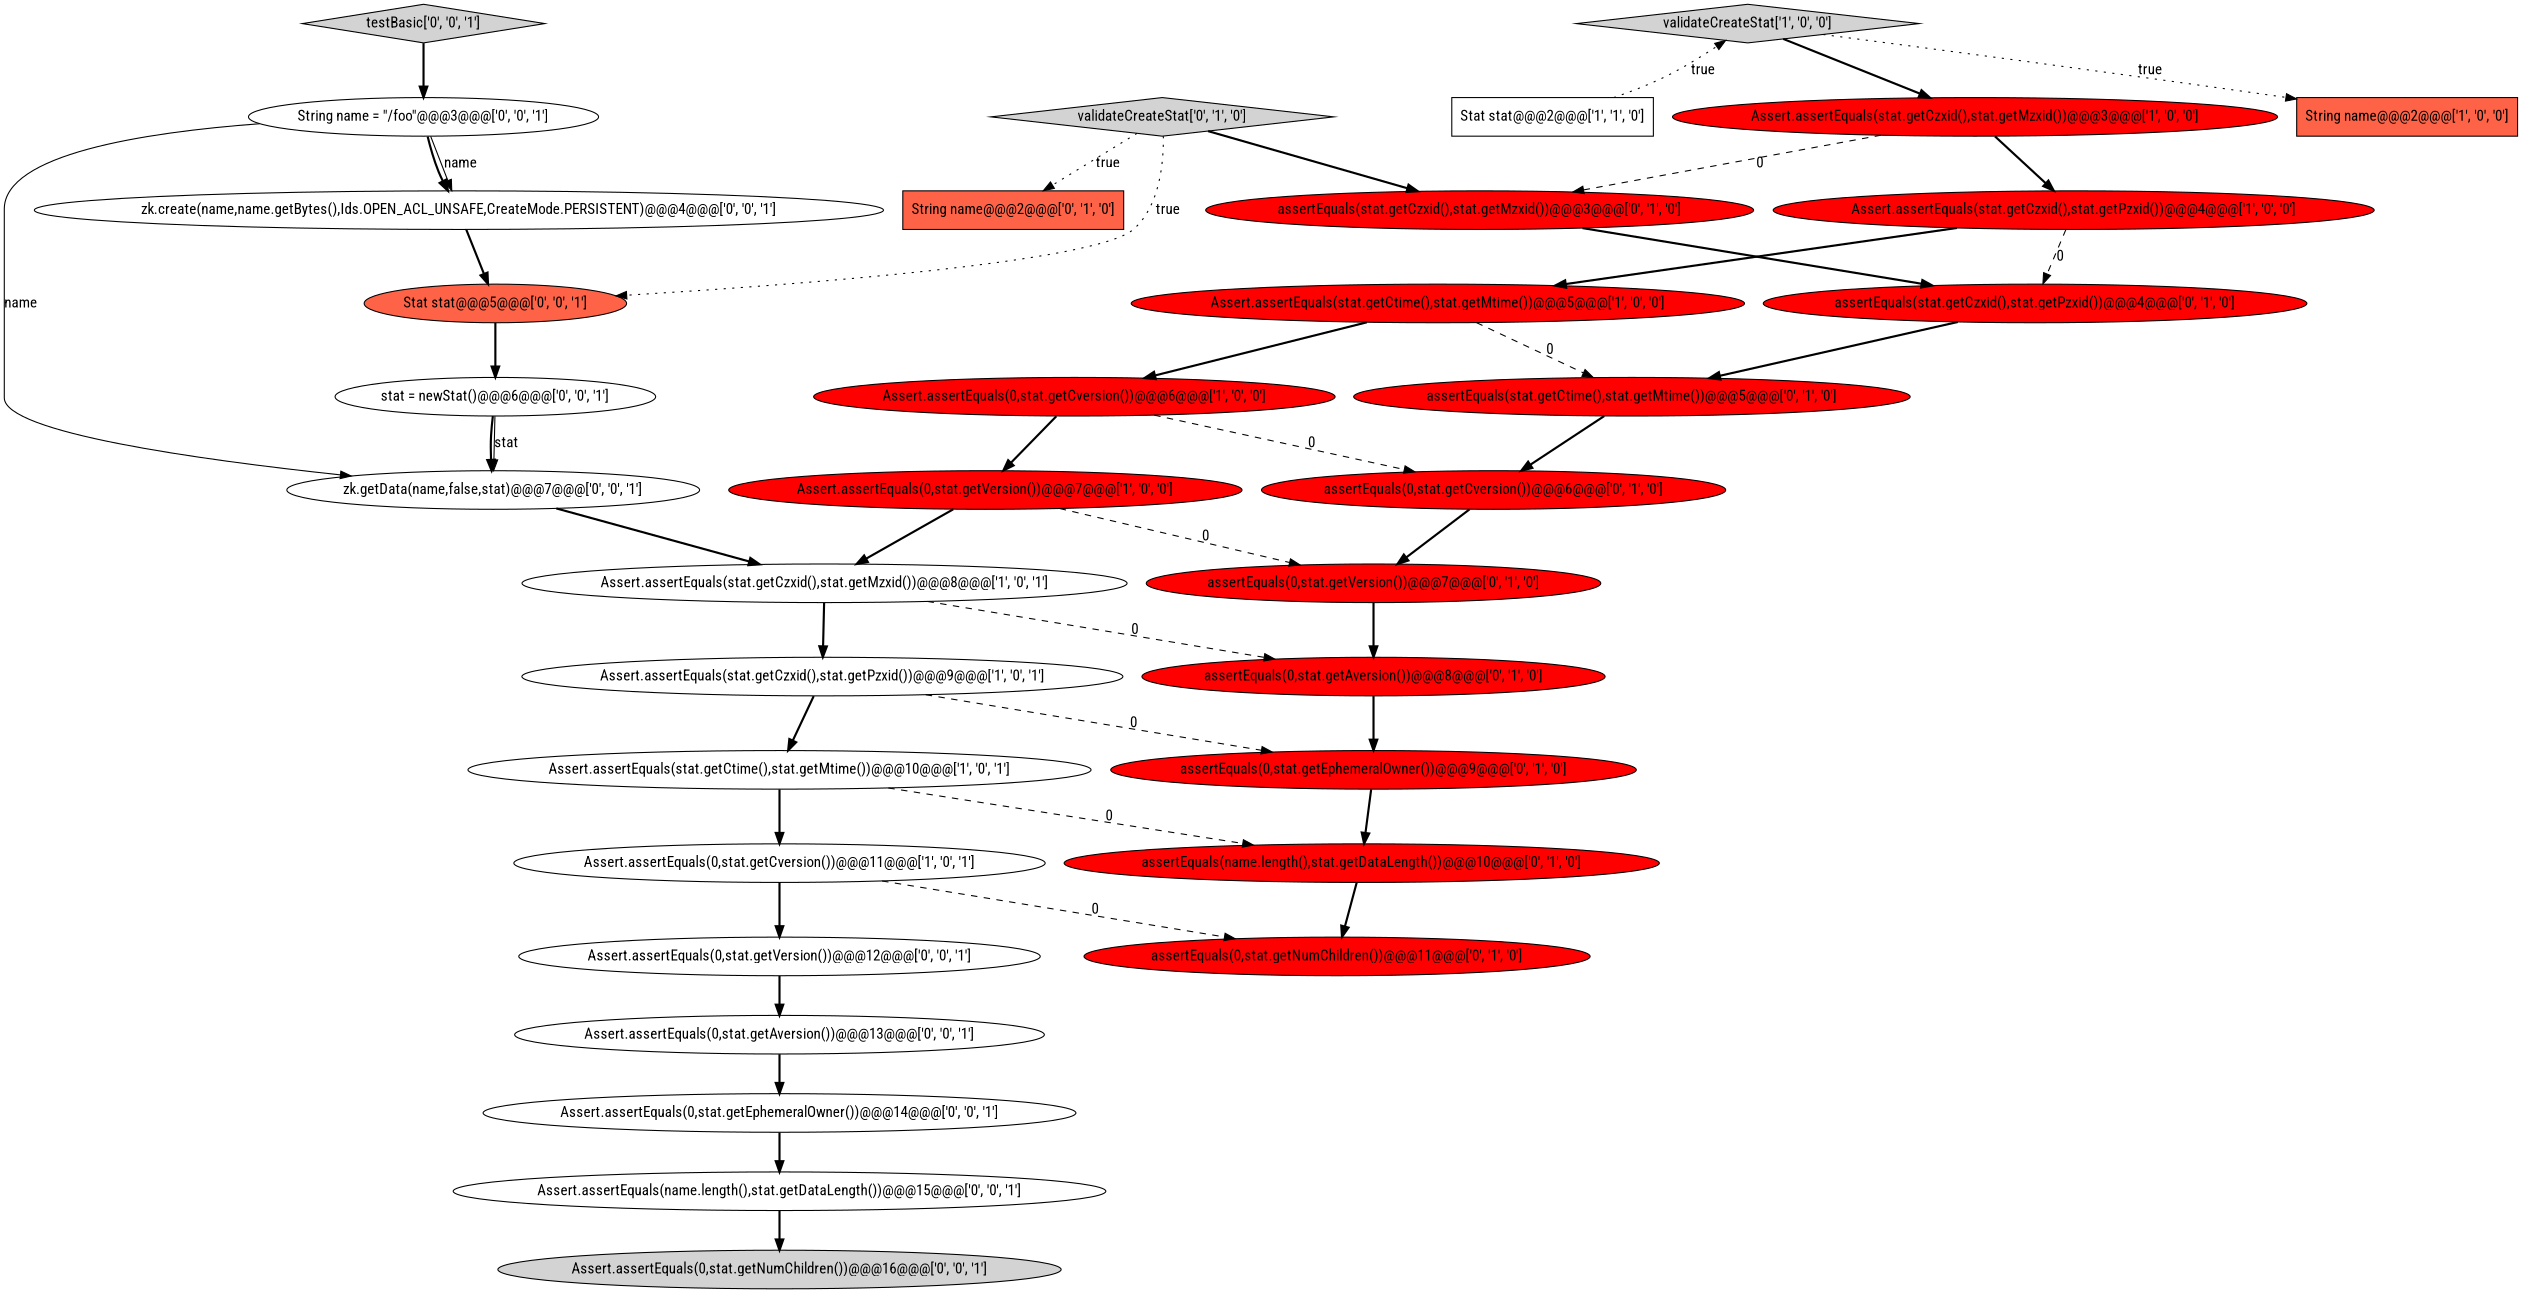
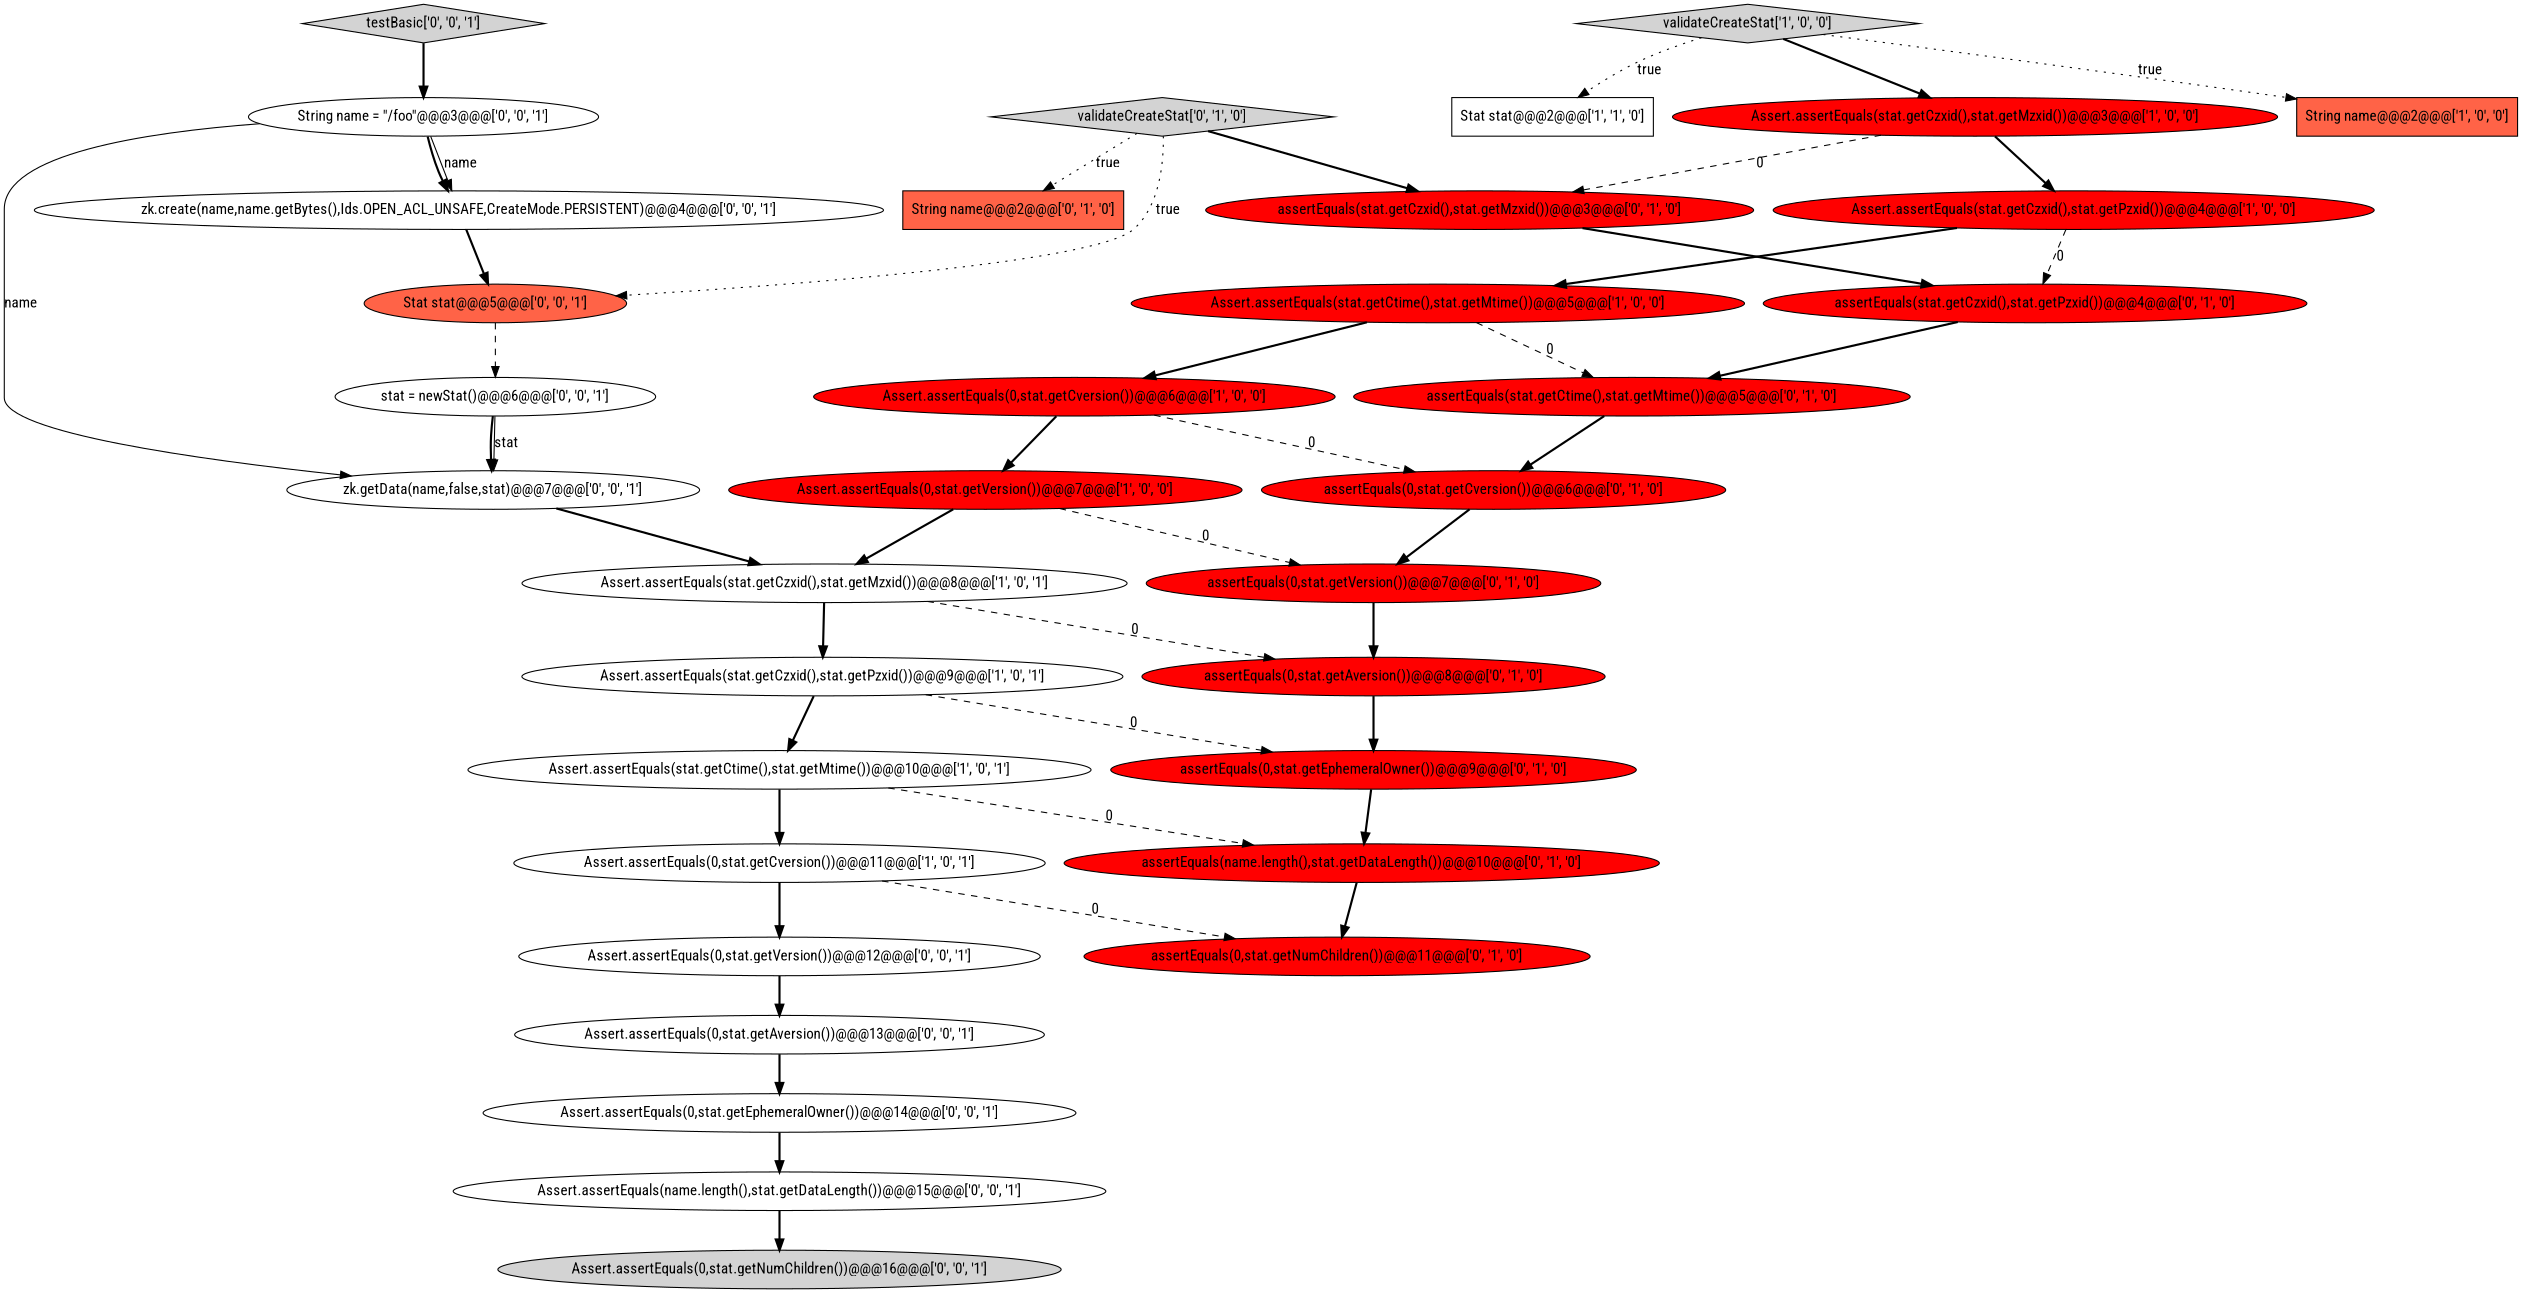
edge "Stat stat@@@2@@@['1', '1', '0']" -> "validateCreateStat['1', '0', '0']": reversed
edge "Stat stat@@@5@@@['0', '0', '1']" -> "stat = newStat()@@@6@@@['0', '0', '1']": style bold -> dashed
